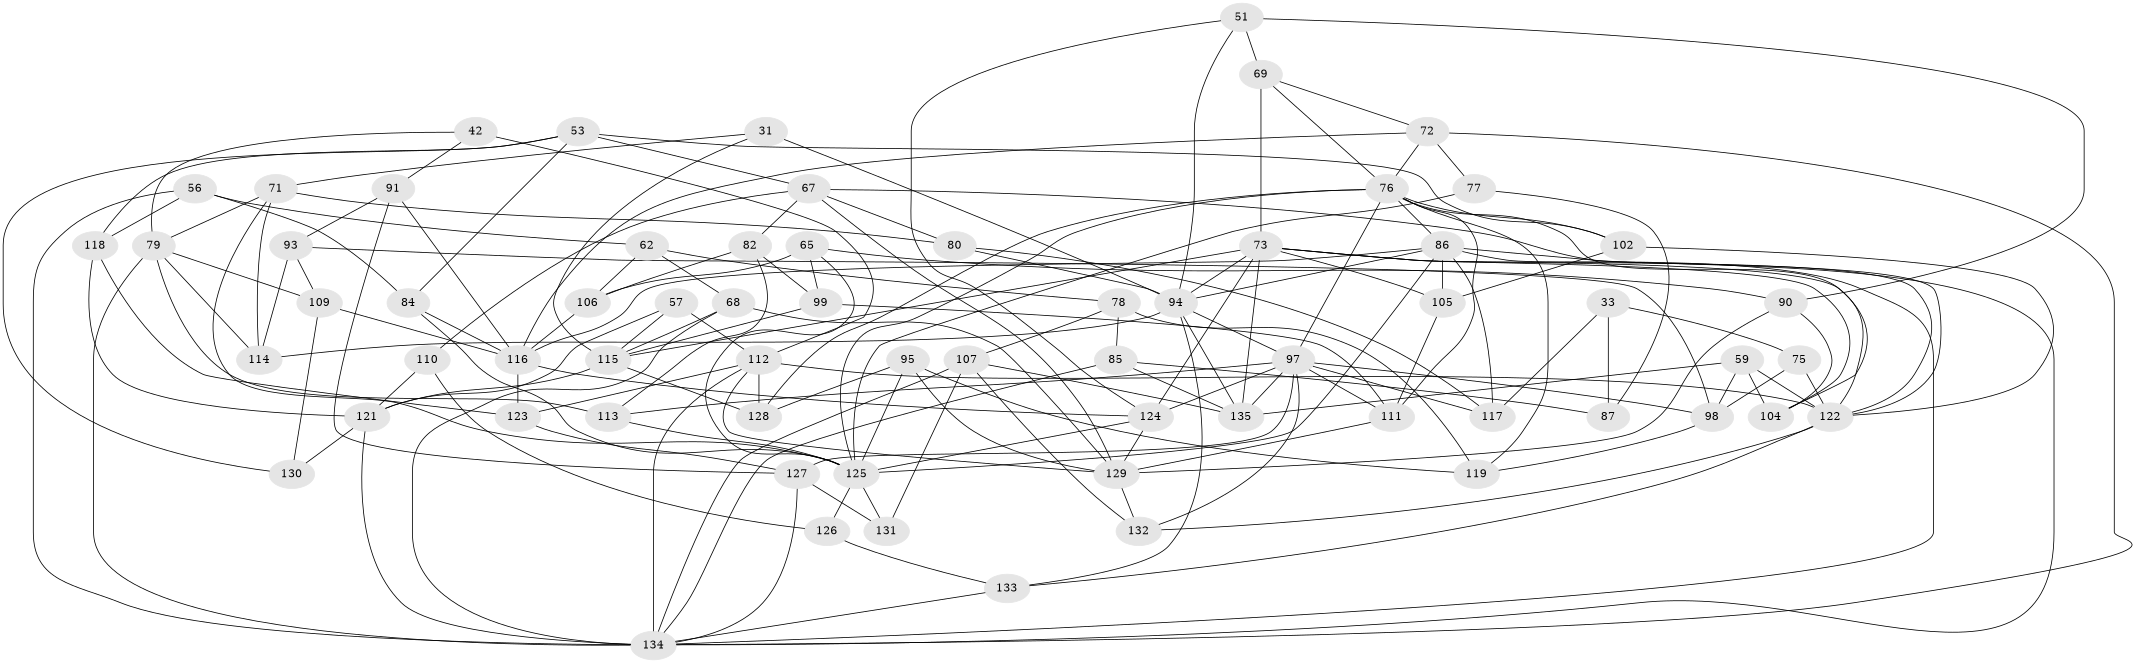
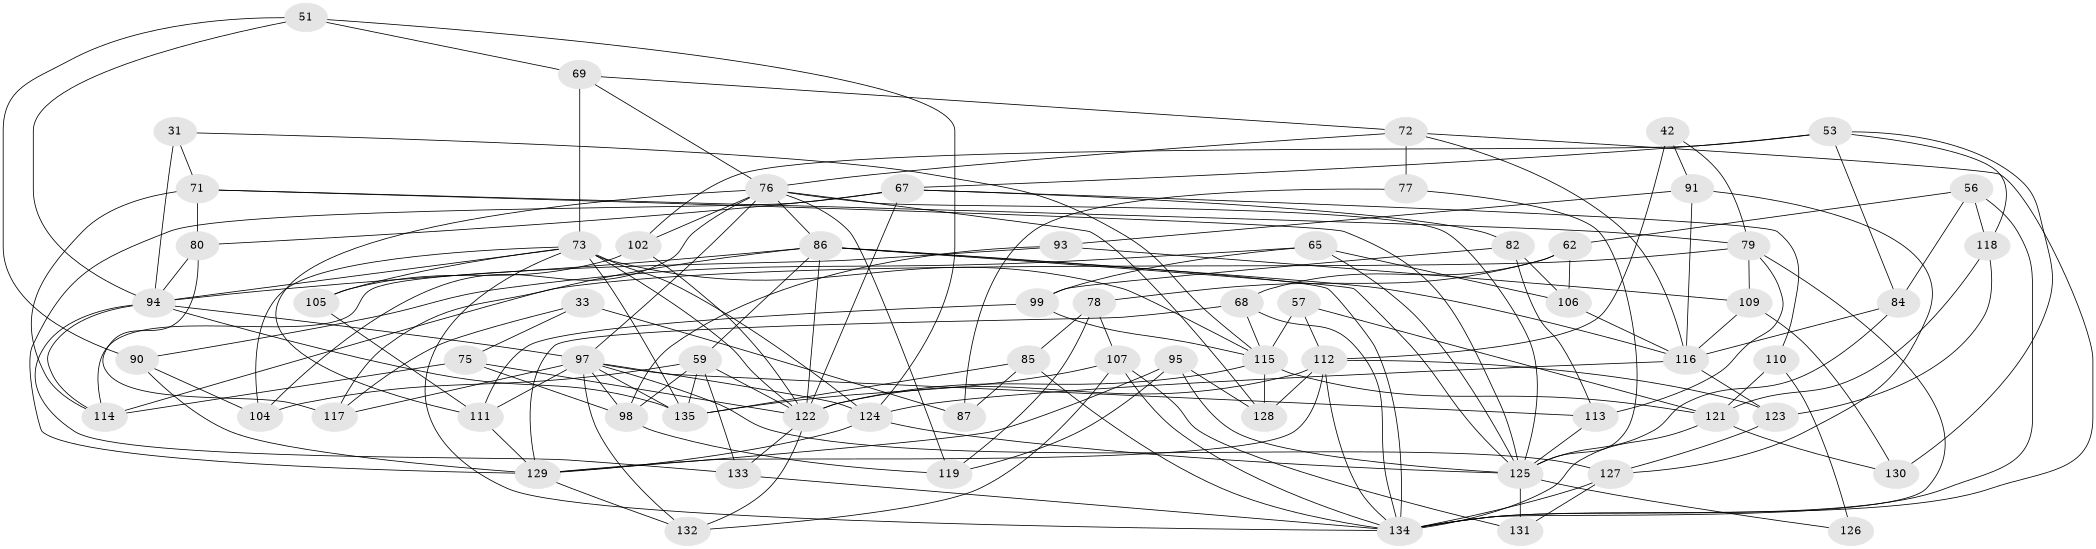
edge "86" -- "105": now "86" -- "59"
edge "115" -- "122": added
edge "75" -- "114": added
edge "126" -- "133": now "59" -- "133"
